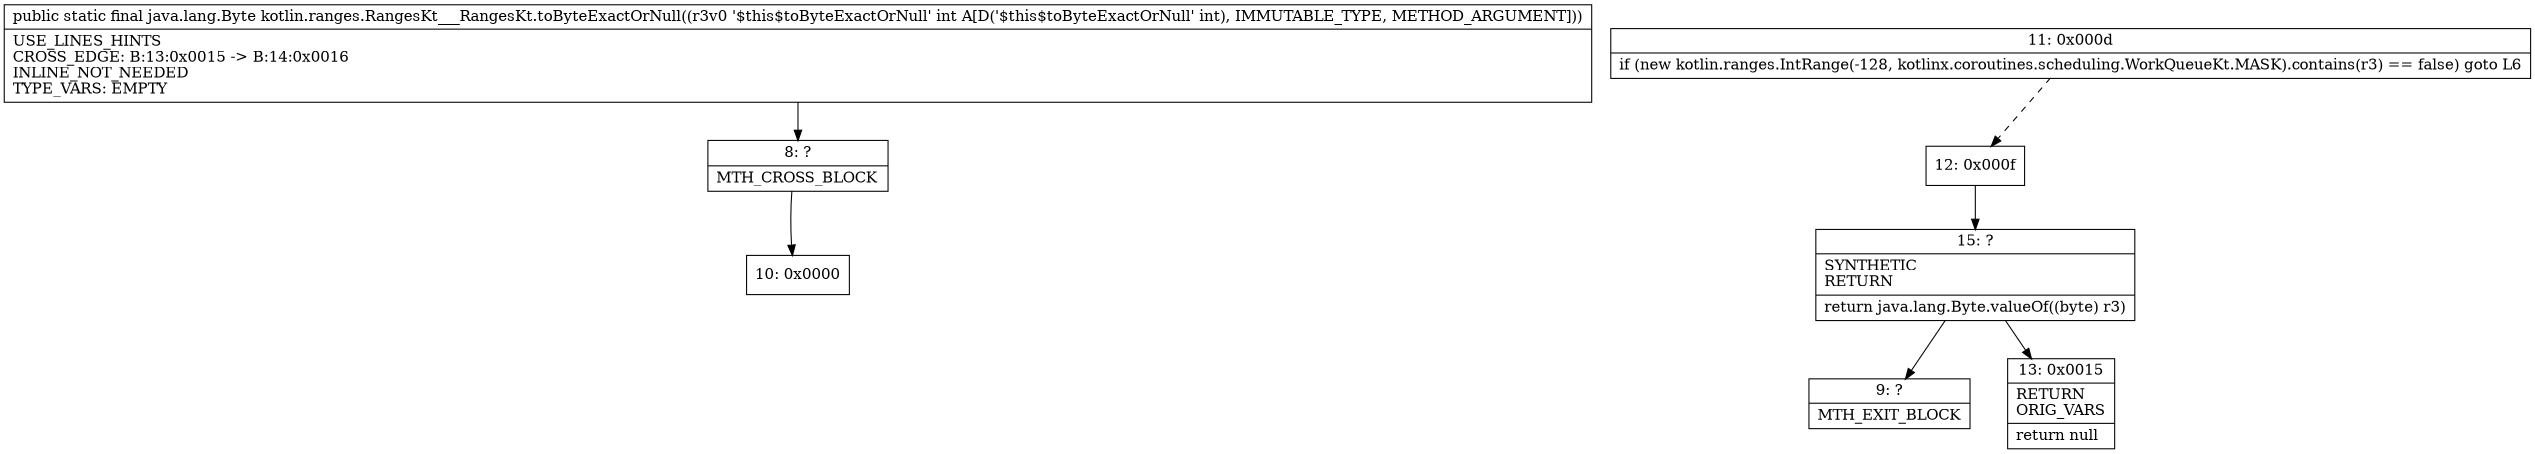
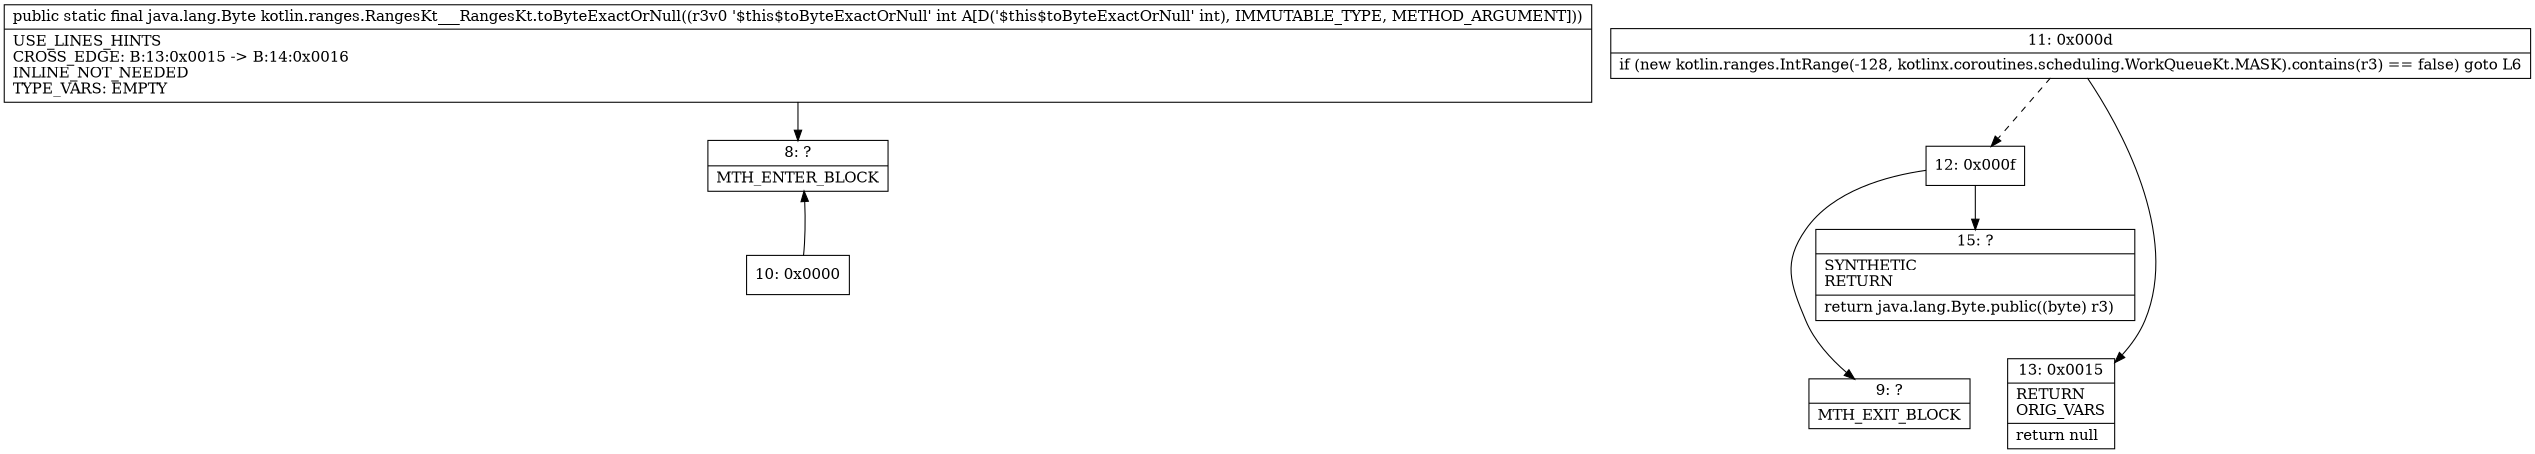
node "8: ?": text "MTH_CROSS_BLOCK" -> "MTH_ENTER_BLOCK"
edge "8: ?" -> "10: 0x0000": reversed
node "15: ?": text "return java.lang.Byte.valueOf((byte) r3)" -> "return java.lang.Byte.public((byte) r3)"
edge "15: ?" -> "13: 0x0015": now "11: 0x000d" -> "13: 0x0015"
edge "15: ?" -> "9: ?": now "12: 0x000f" -> "9: ?"
